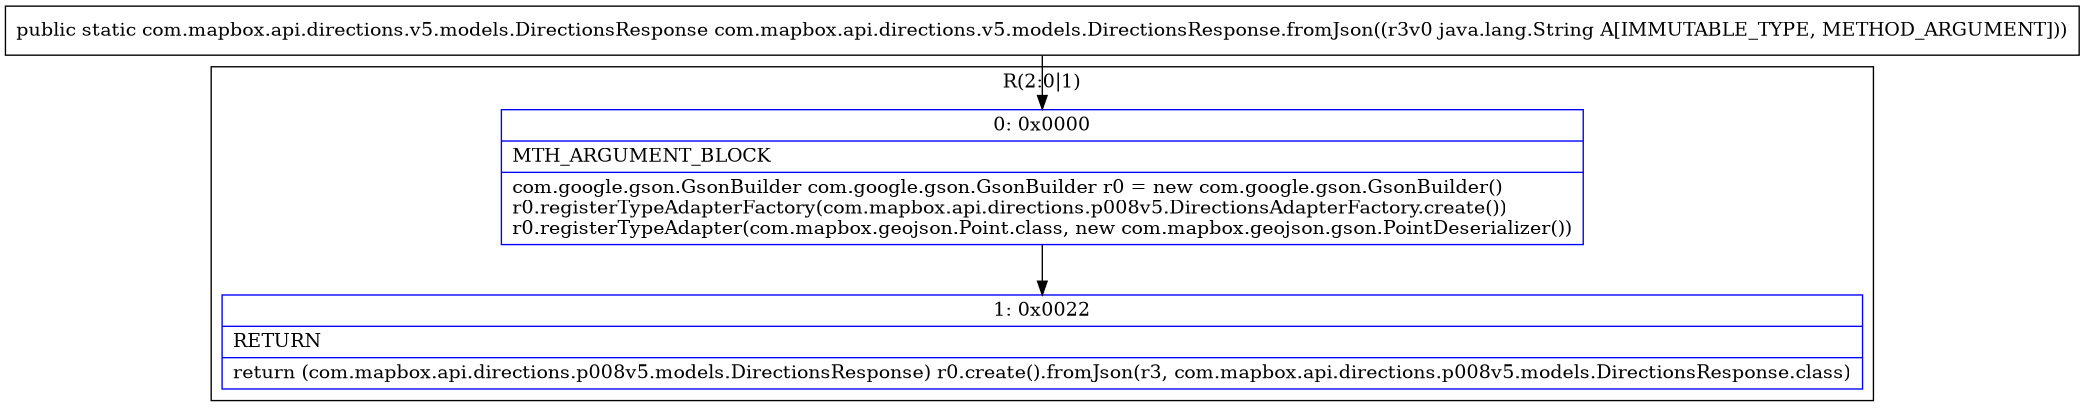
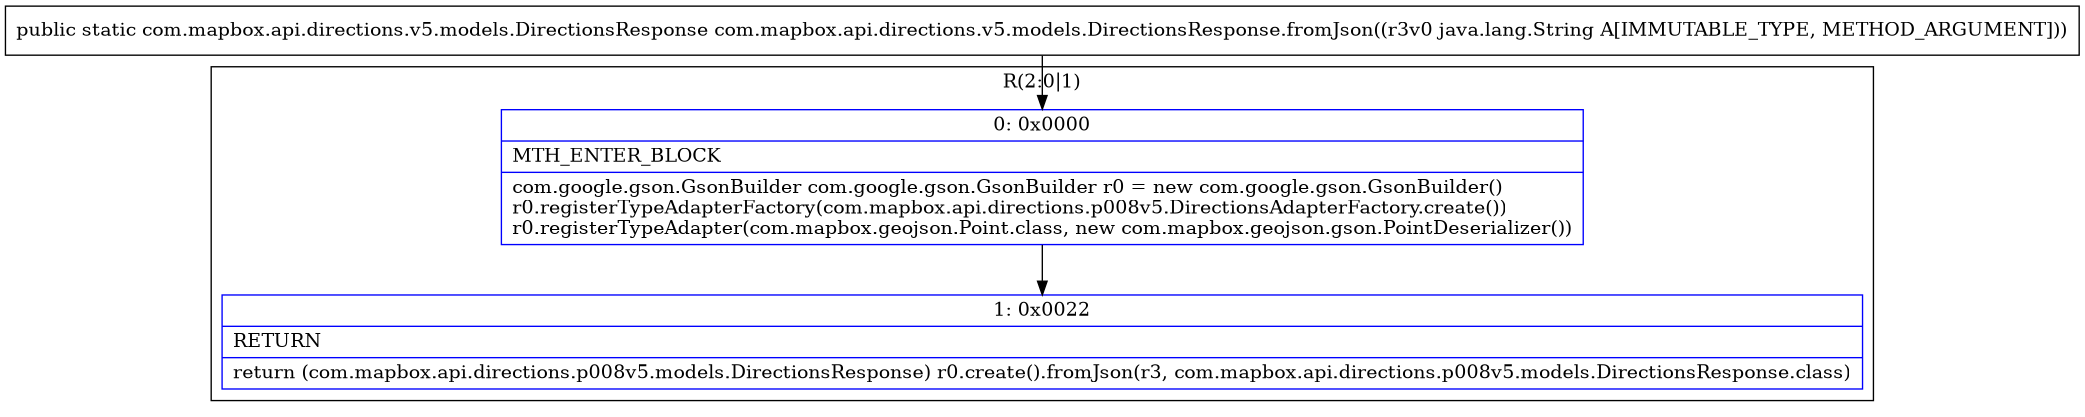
node "0: 0x0000": text "MTH_ARGUMENT_BLOCK" -> "MTH_ENTER_BLOCK"
